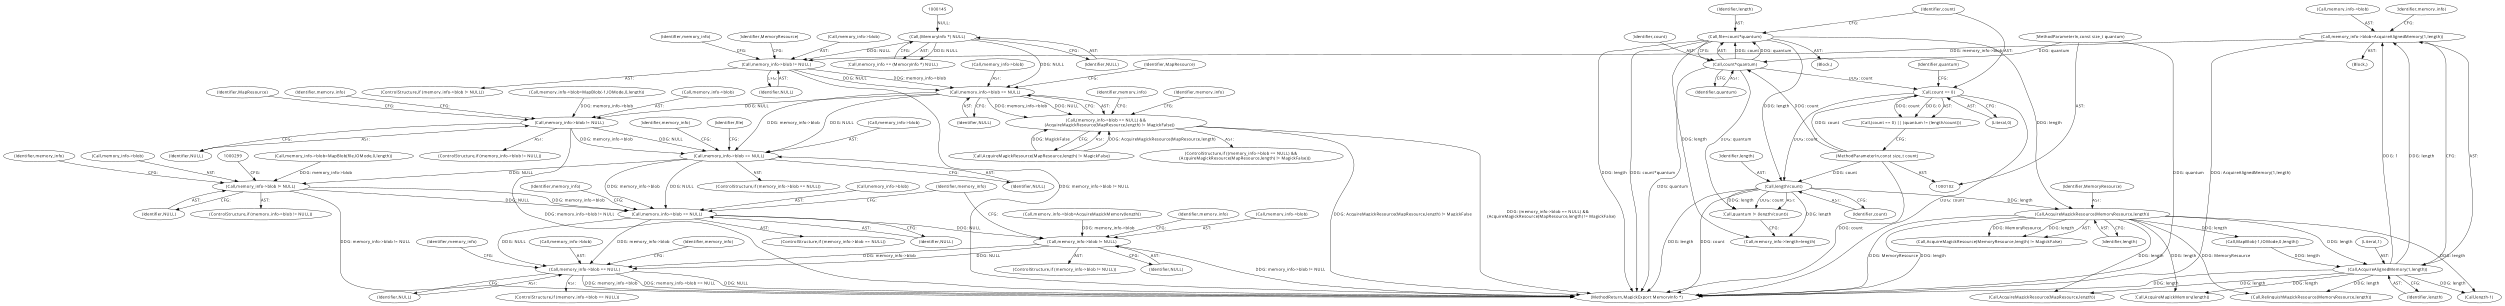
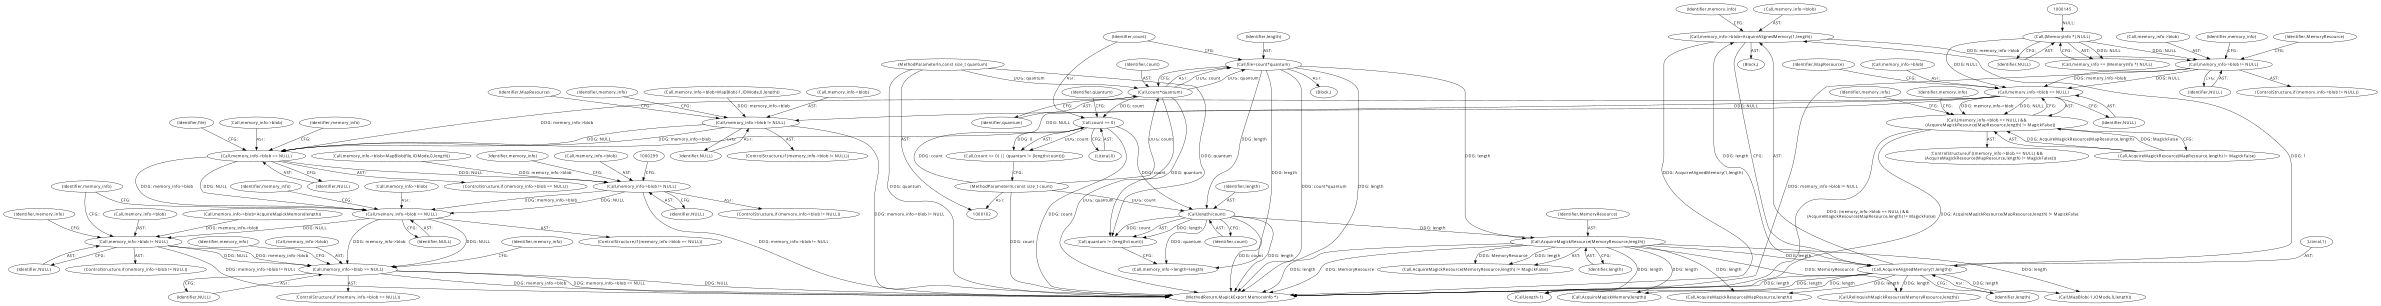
edge "(MethodParameterIn,const size_t quantum)" -> "(Call,quantum != (length/count))": added, label "DDG: quantum"
edge "(Call,length/count)" -> "(Call,memory_info->length=length)": label "DDG: length" -> "DDG: quantum"
edge "(Call,MapBlob(-1,IOMode,0,length))" -> "(Call,AcquireAlignedMemory(1,length))": reversed
